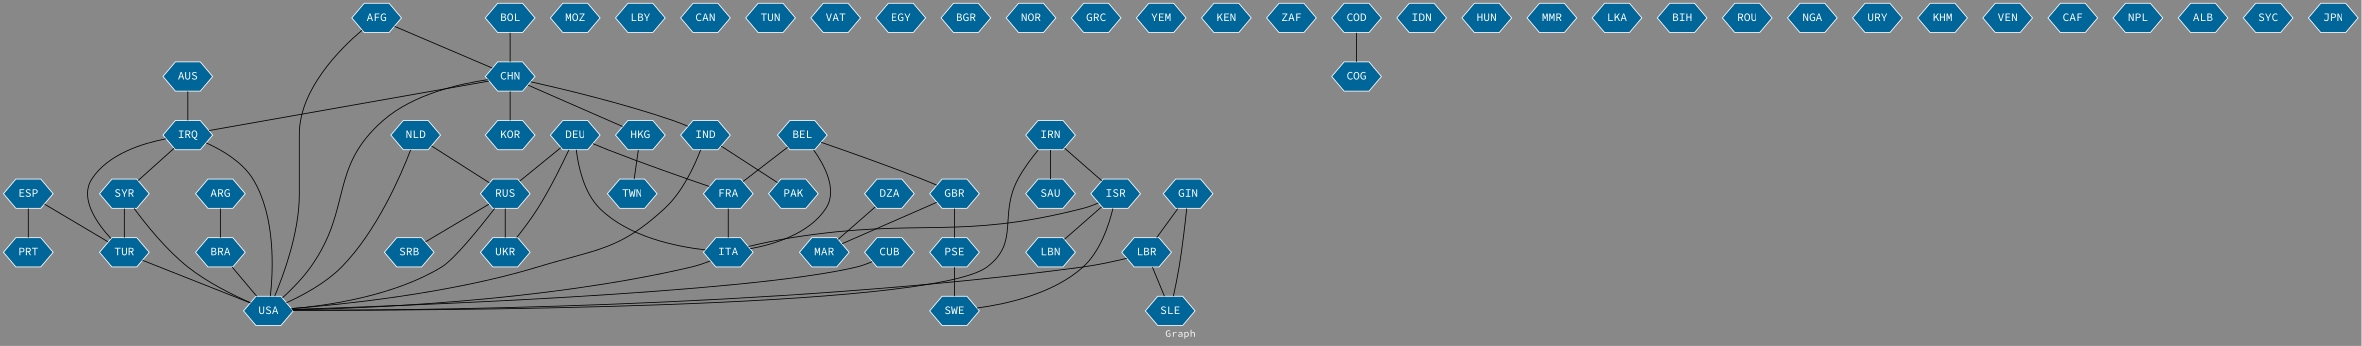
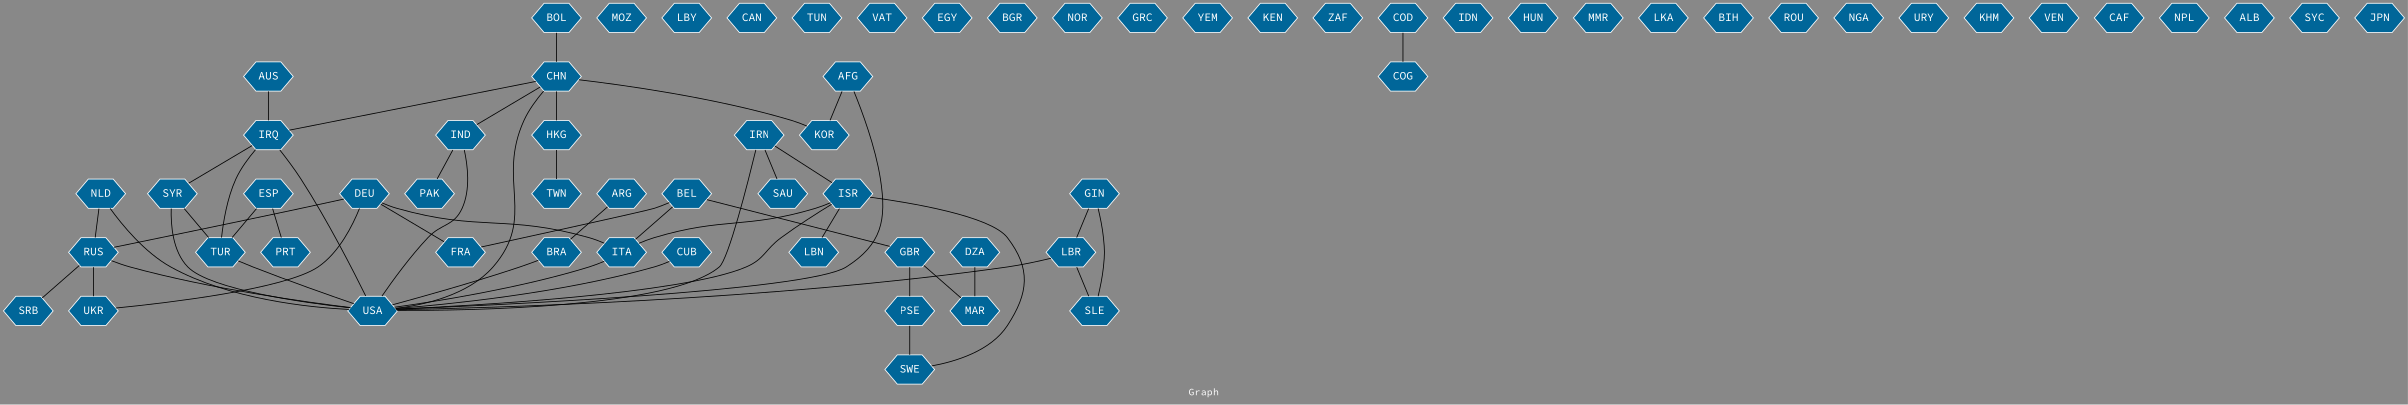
edge "AFG" -- "CHN": now "AFG" -- "KOR"
edge "FRA" -- "ITA": removed
edge "ISR" -- "USA": added
